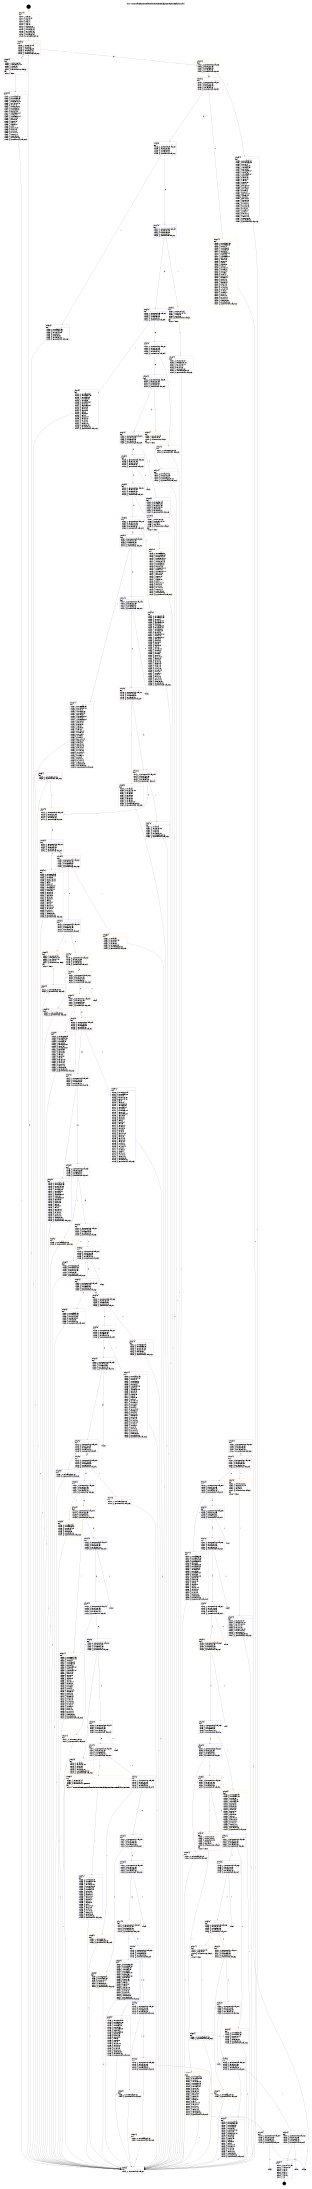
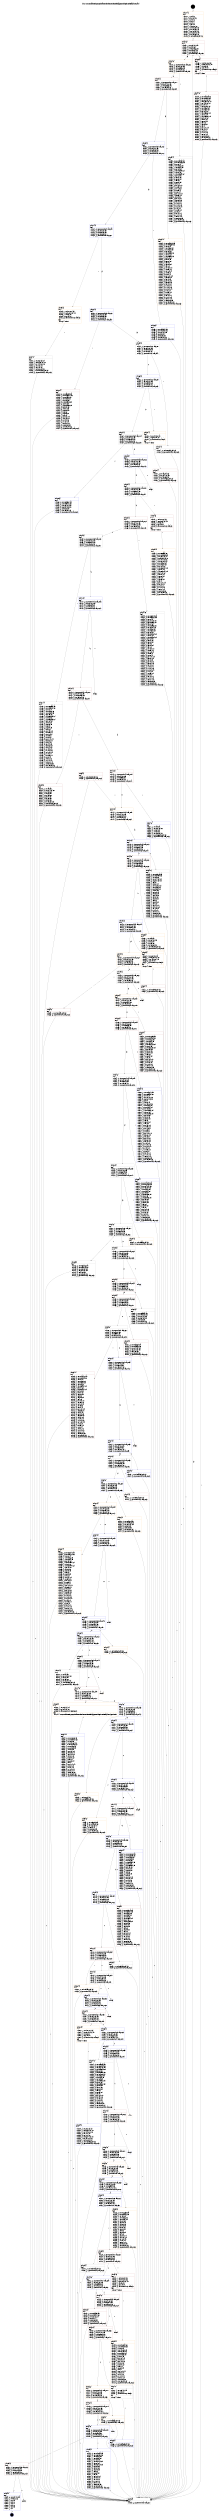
edge "0x4017e4 [28]" -> "0x40285e": now "0x4017e4 [28]" -> "0x401800 [28]"
